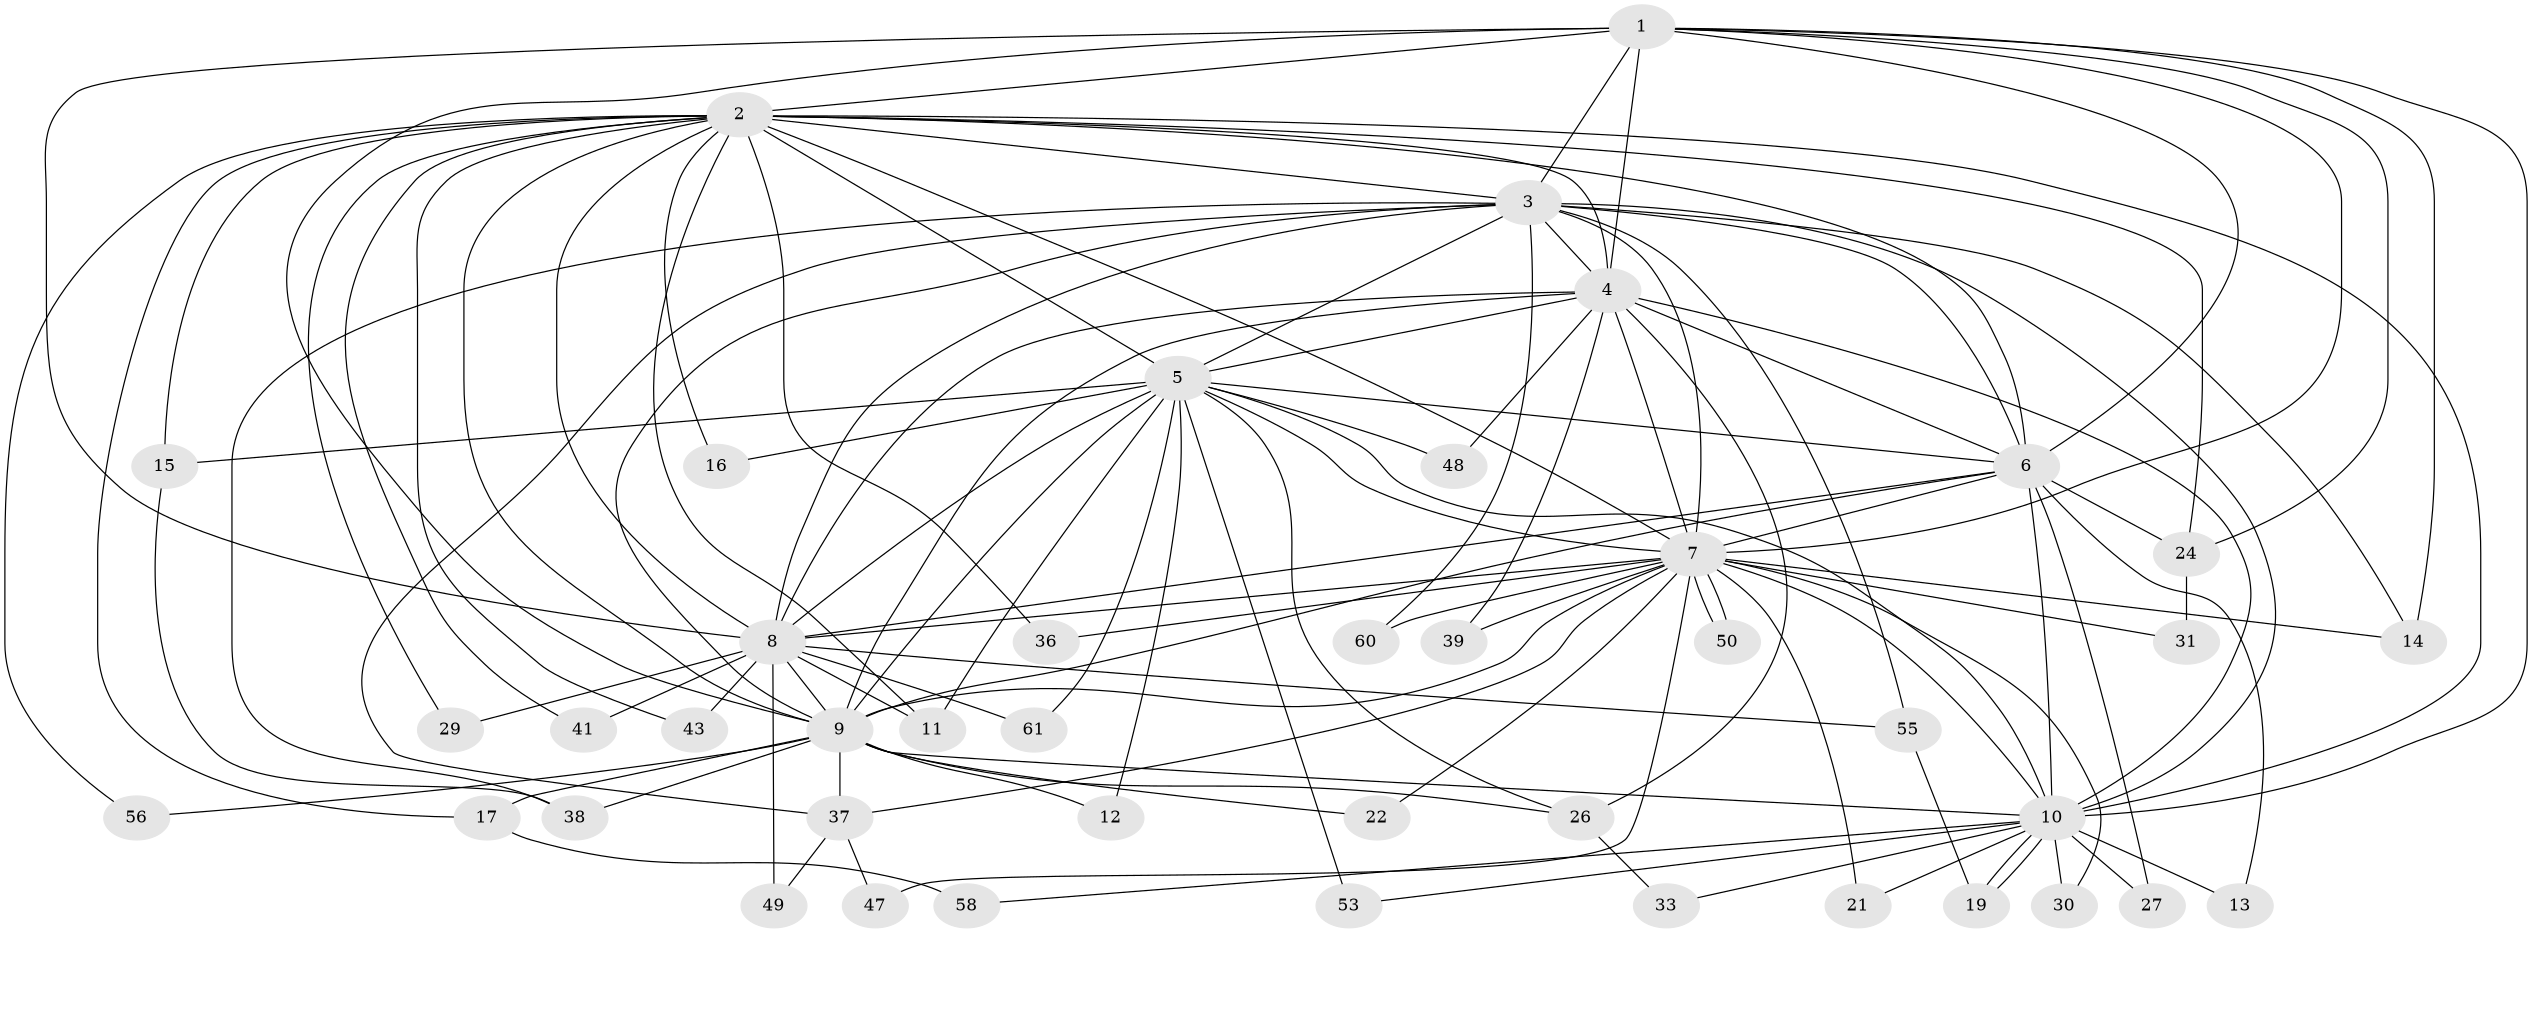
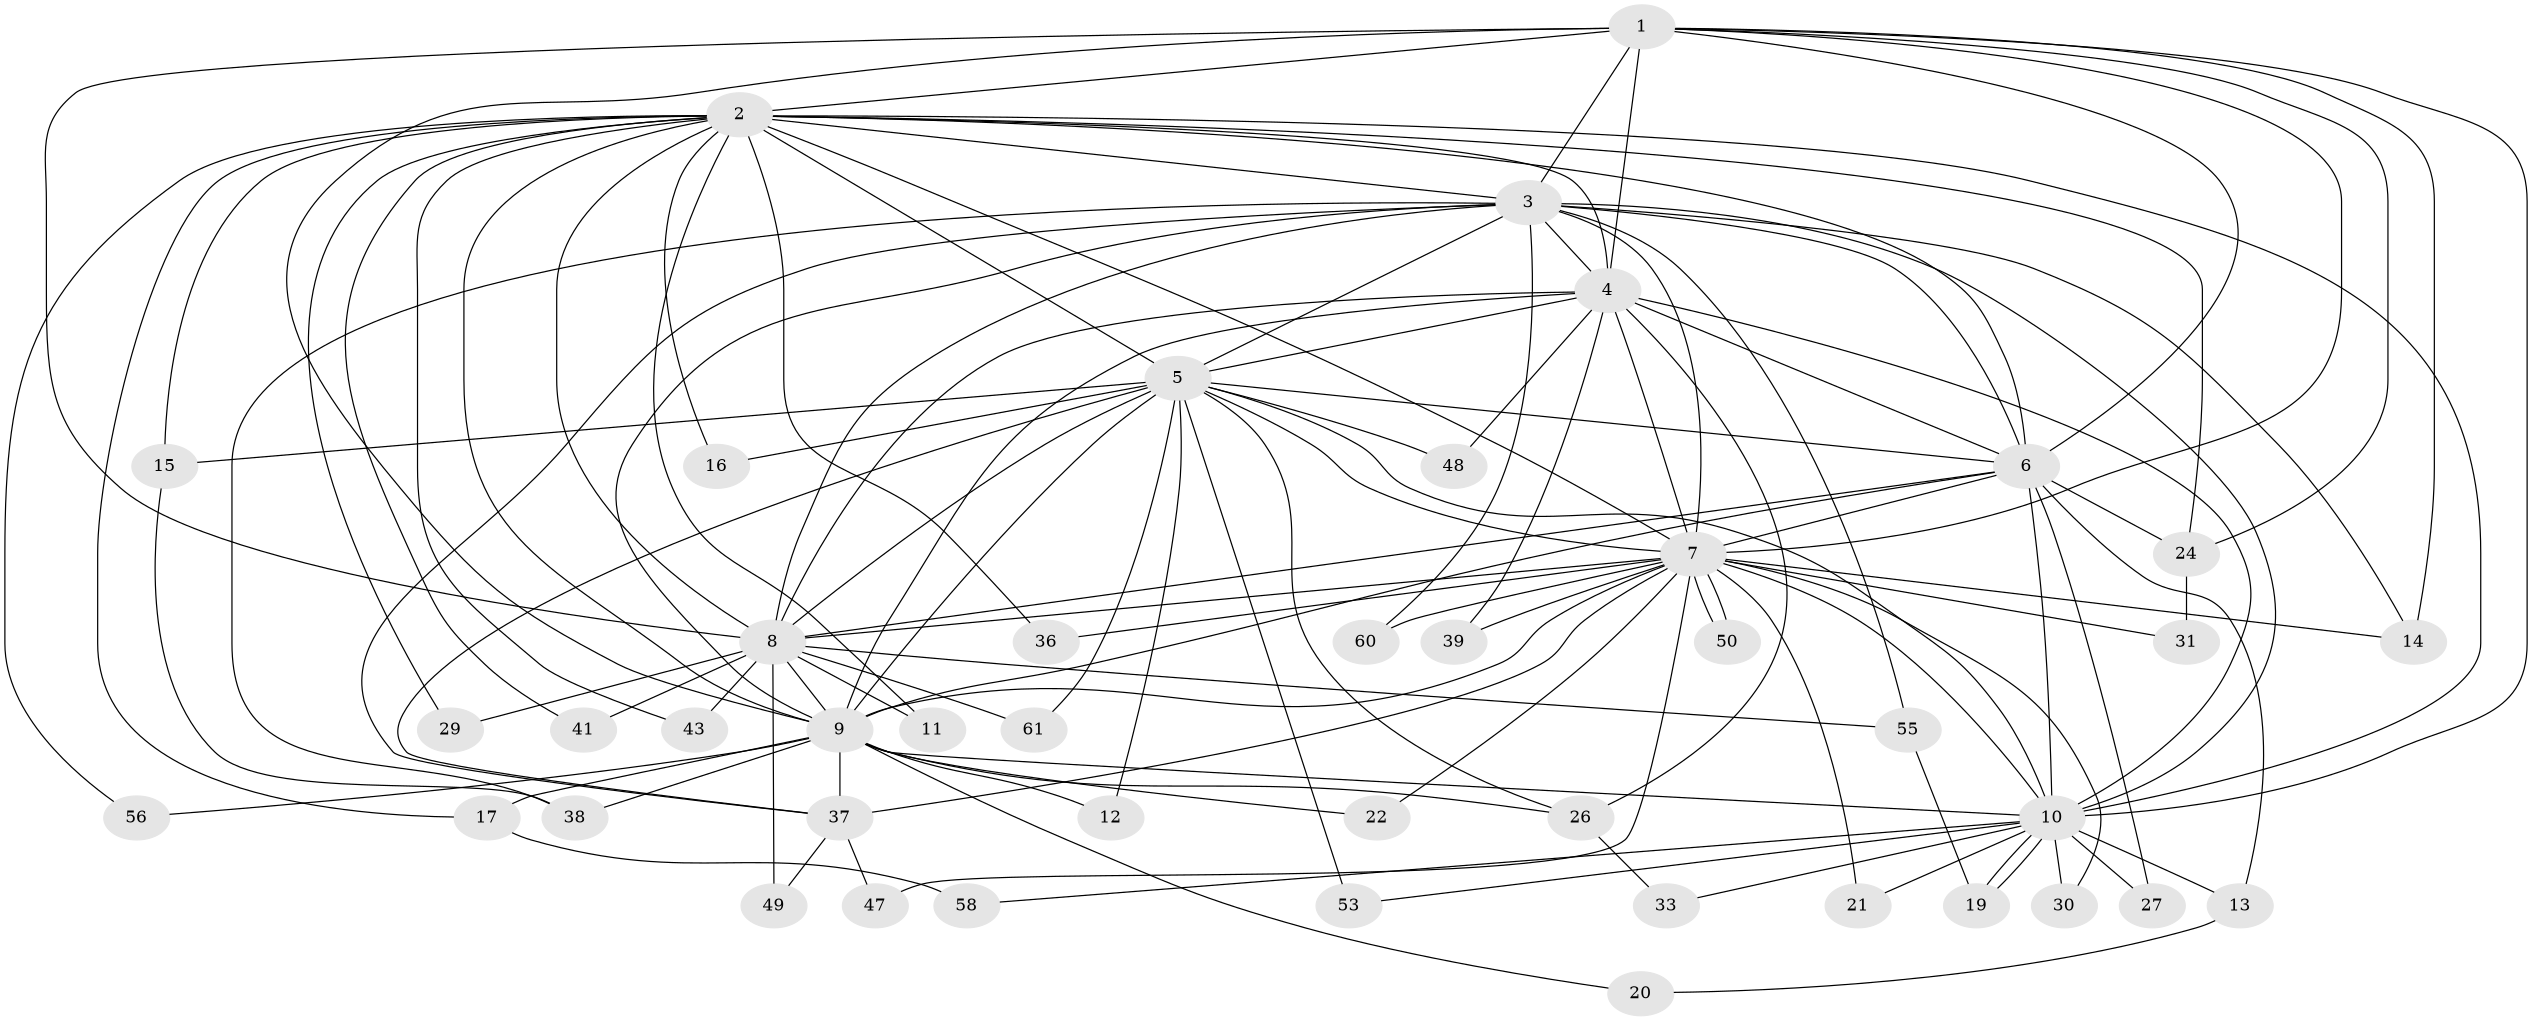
edge "5" -- "11": now "5" -- "37"
node "20": added
